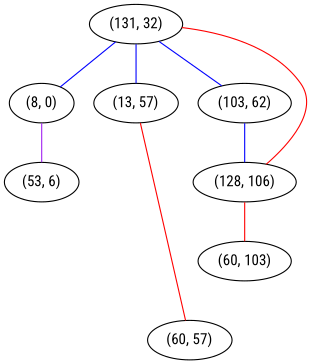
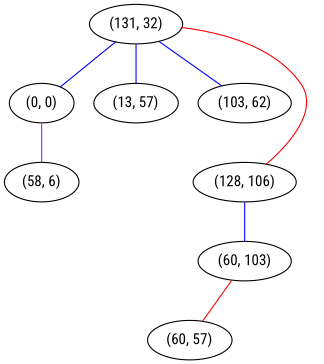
node "(8, 0)": label "(8, 0)" -> "(0, 0)"
edge "(103, 62)" -- "(128, 106)": removed
node "(53, 6)": label "(53, 6)" -> "(58, 6)"
edge "(13, 57)" -- "(60, 57)": now "(60, 103)" -- "(60, 57)"
edge "(128, 106)" -- "(60, 103)": color red -> blue
